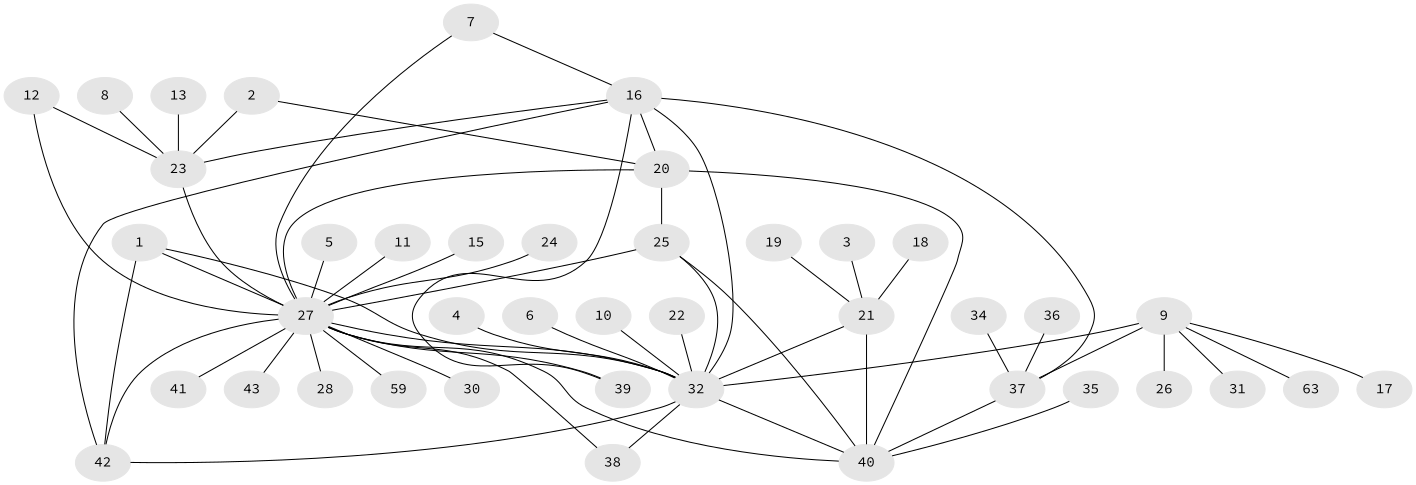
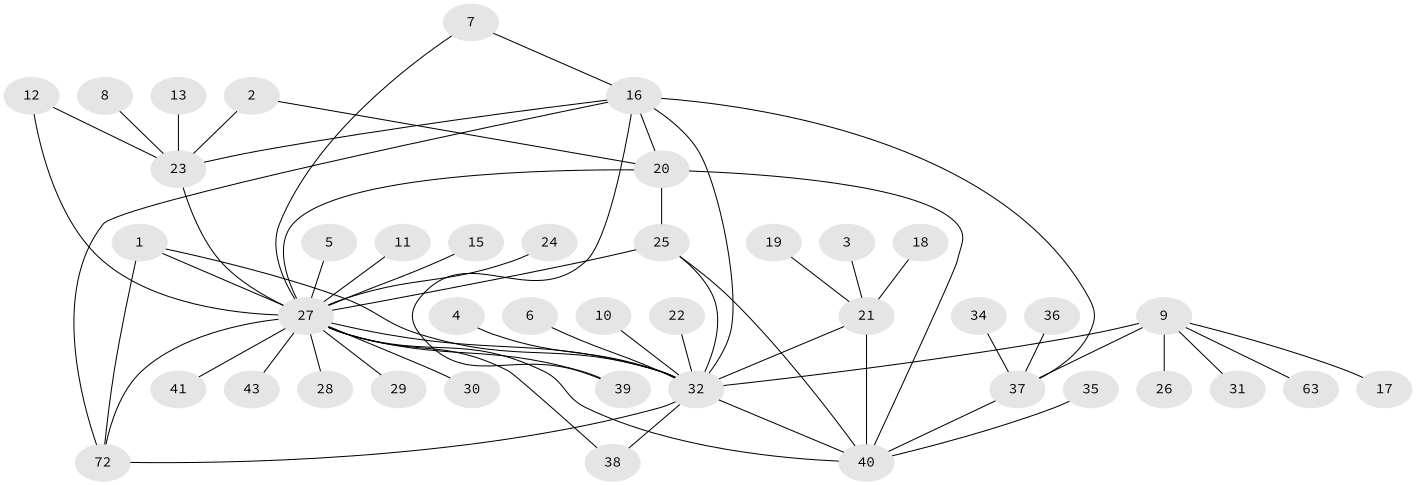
node "59": label "59" -> "29"
node "42": label "42" -> "72"
